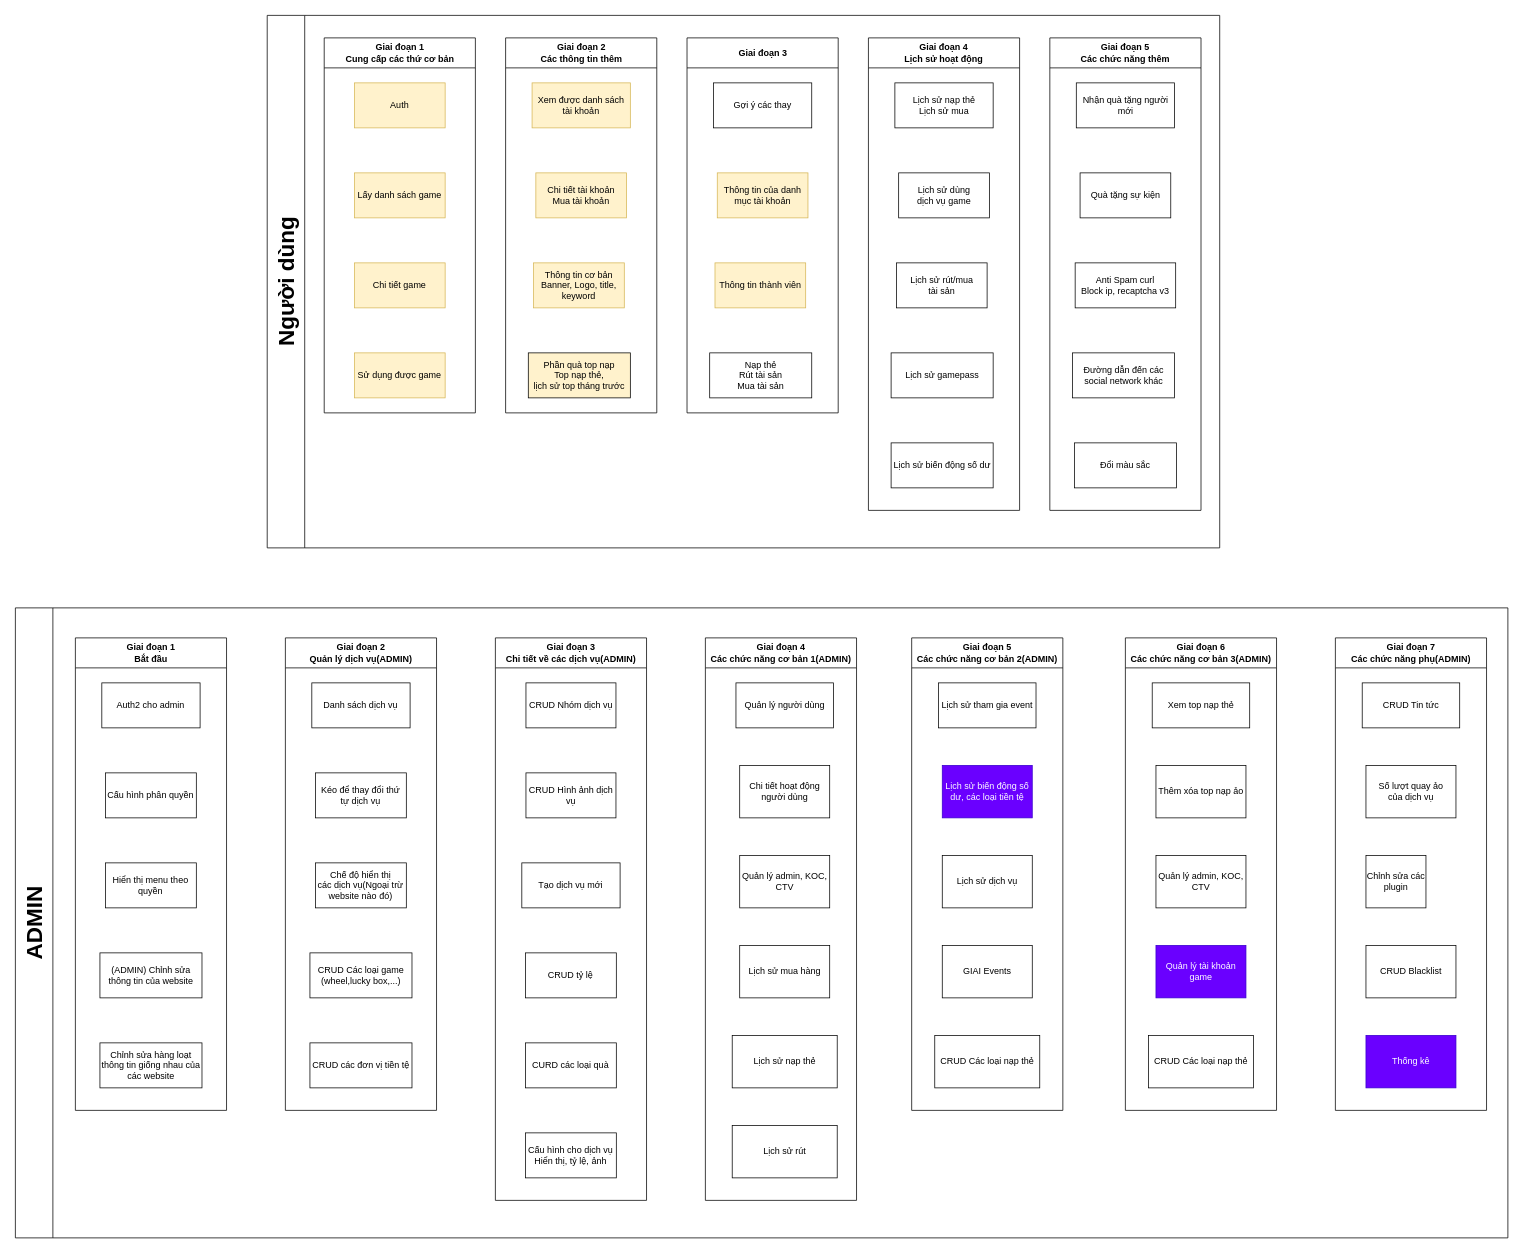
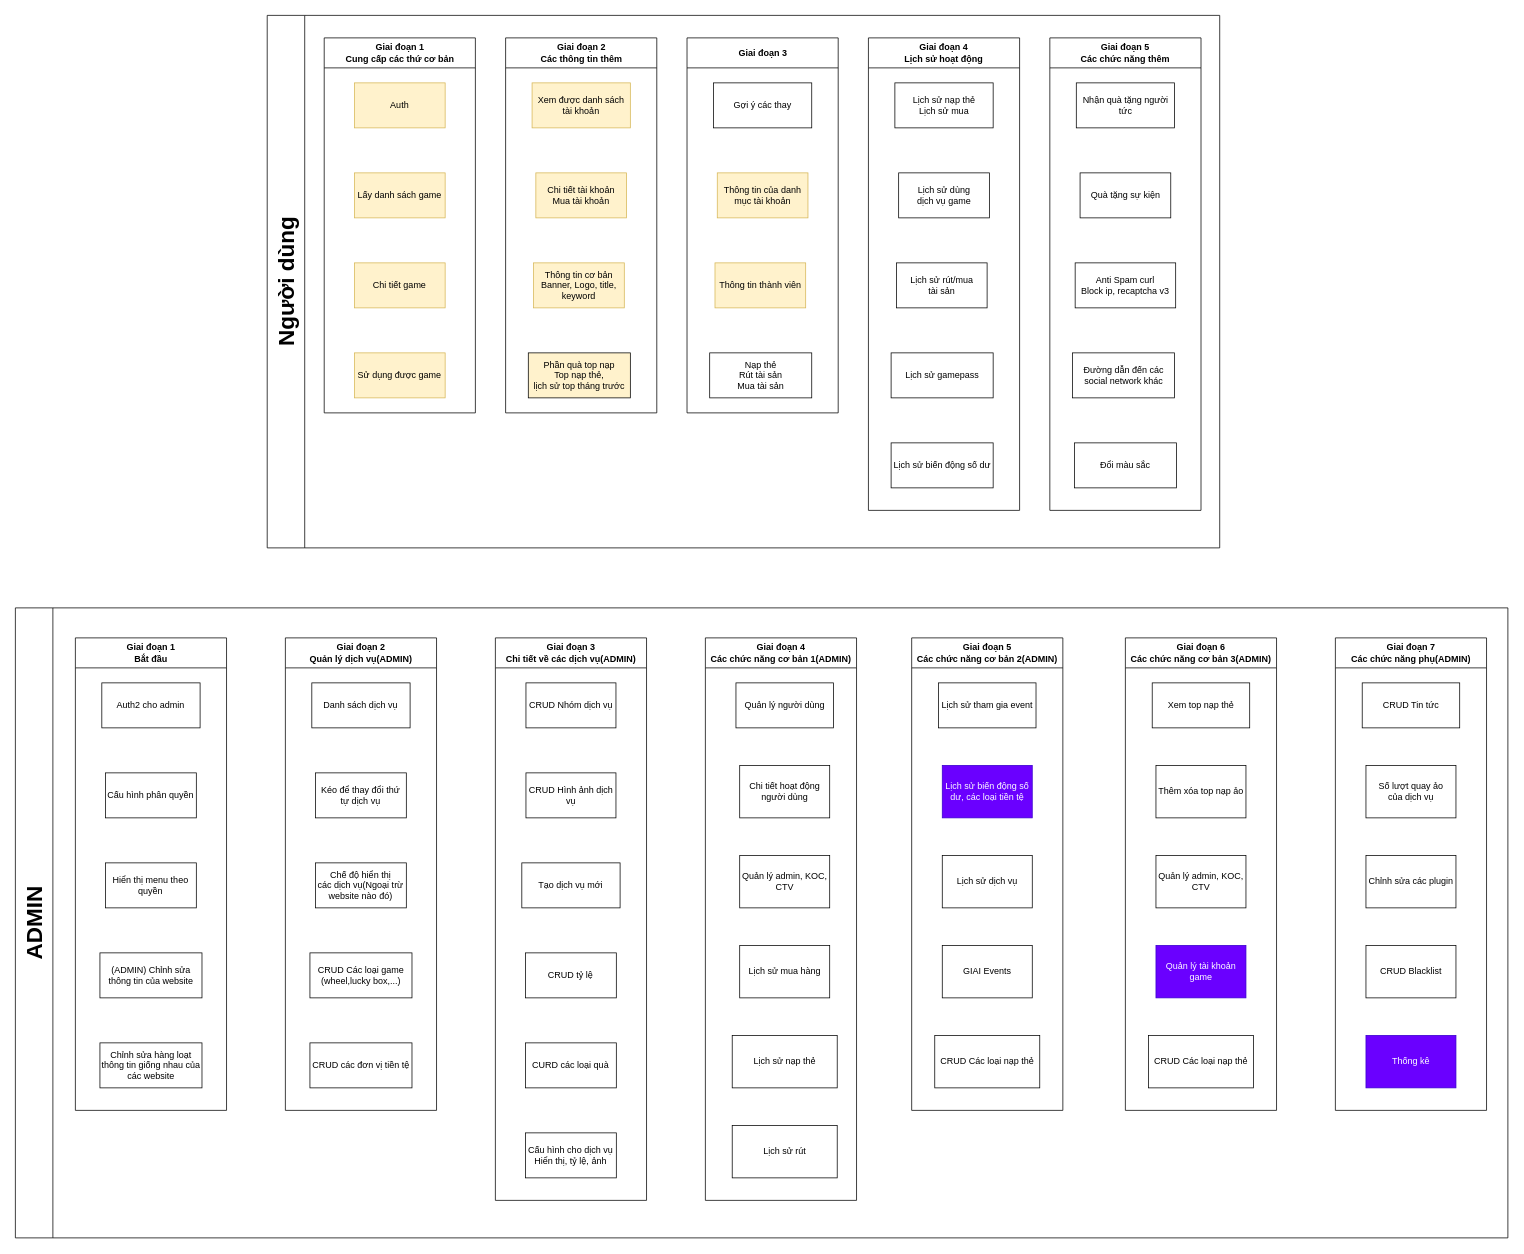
node "Nhận quà tặng người mới": label "Nhận quà tặng người mới" -> "Nhận quà tặng người tức"
node "Chỉnh sửa các plugin": size 60x53 -> 90x53
